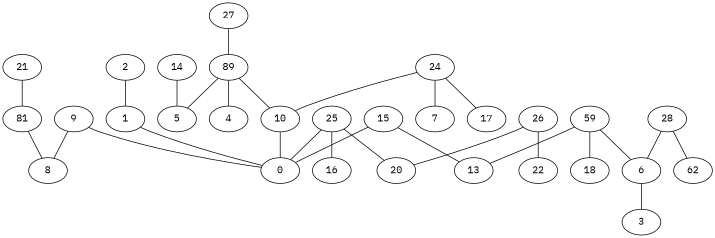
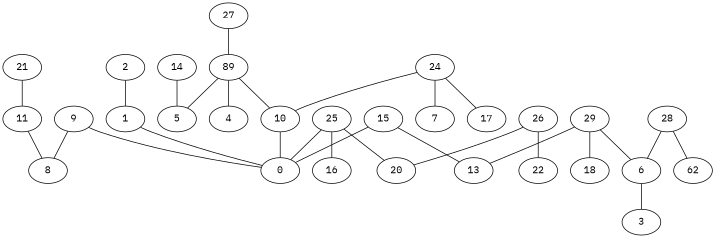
node "81": label "81" -> "11"
node "59": label "59" -> "29"
